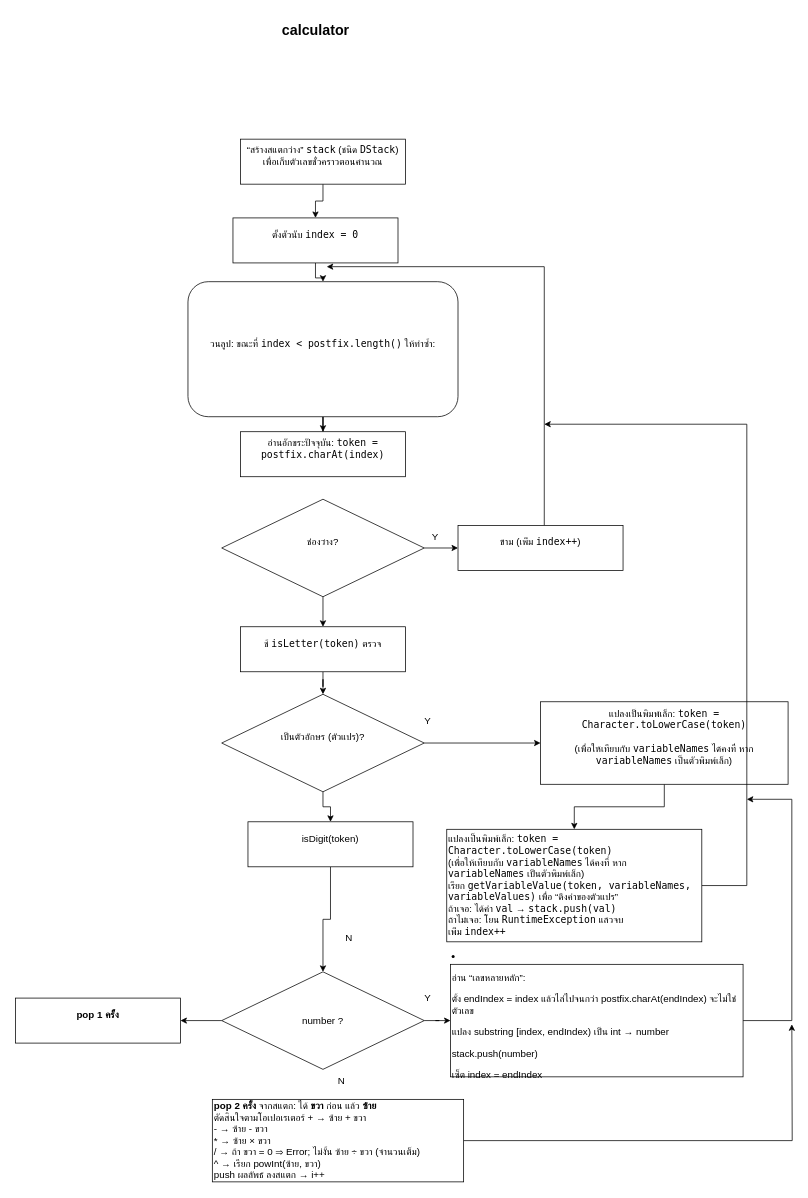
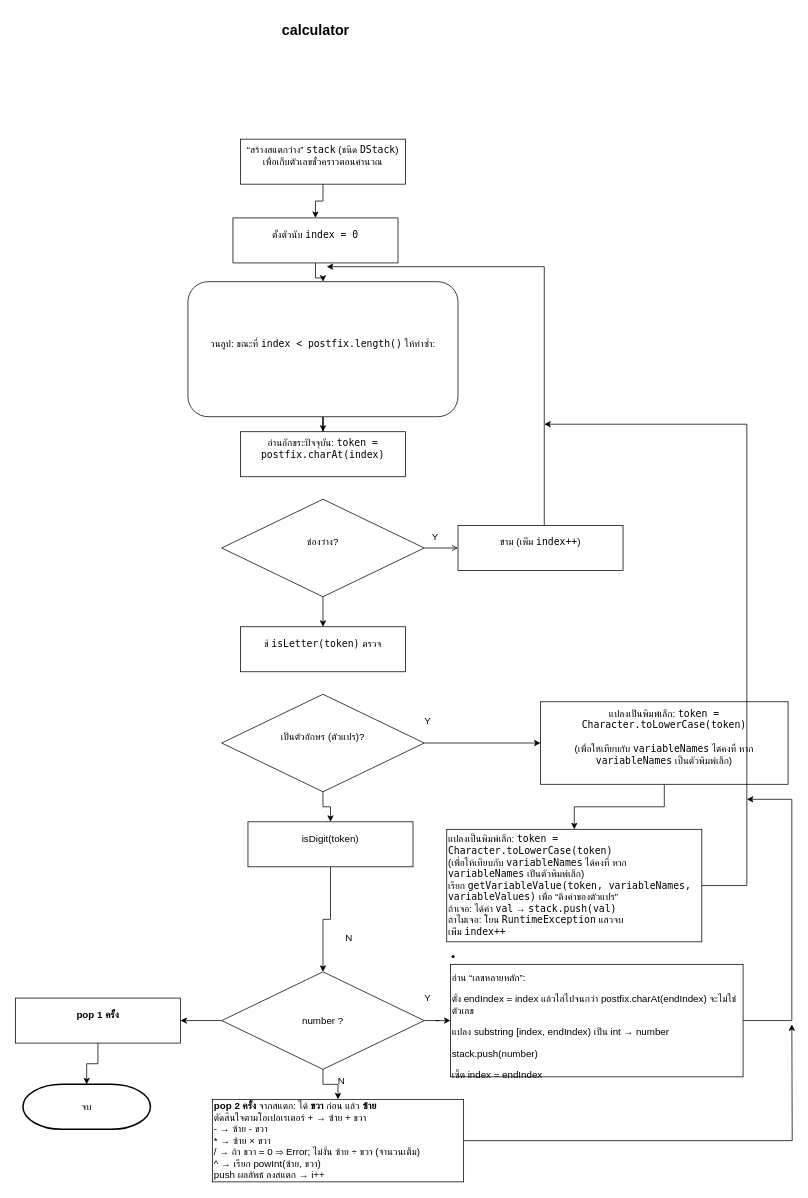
edge "ช่องว่าง?" -> "ข้าม (เพิ่ม index++)": arrowhead classic -> open
edge "ช้ isLetter(token) ตรวจ" -> "เป็นตัวอักษร (ตัวแปร)?": removed
edge "pop 1 ครั้ง" -> "จบ": added
edge "number ?" -> "pop 2 ครั้ง จากสแตก: ได้ ขวา ก่อน แล้ว ซ้าย ตัดสินใจตามโอเปอเรเตอร์ + → ซ้าย + ขวา - → ซ้าย - ขวา * → ซ้าย × ขวา / → ถ้า ขวา = 0 ⇒ Error; ไม่งั้น ซ้าย ÷ ขวา (จำนวนเต็ม) ^ → เรียก powInt(ซ้าย, ขวา) push ผลลัพธ์ ลงสแตก → i++": added
node "จบ": added
